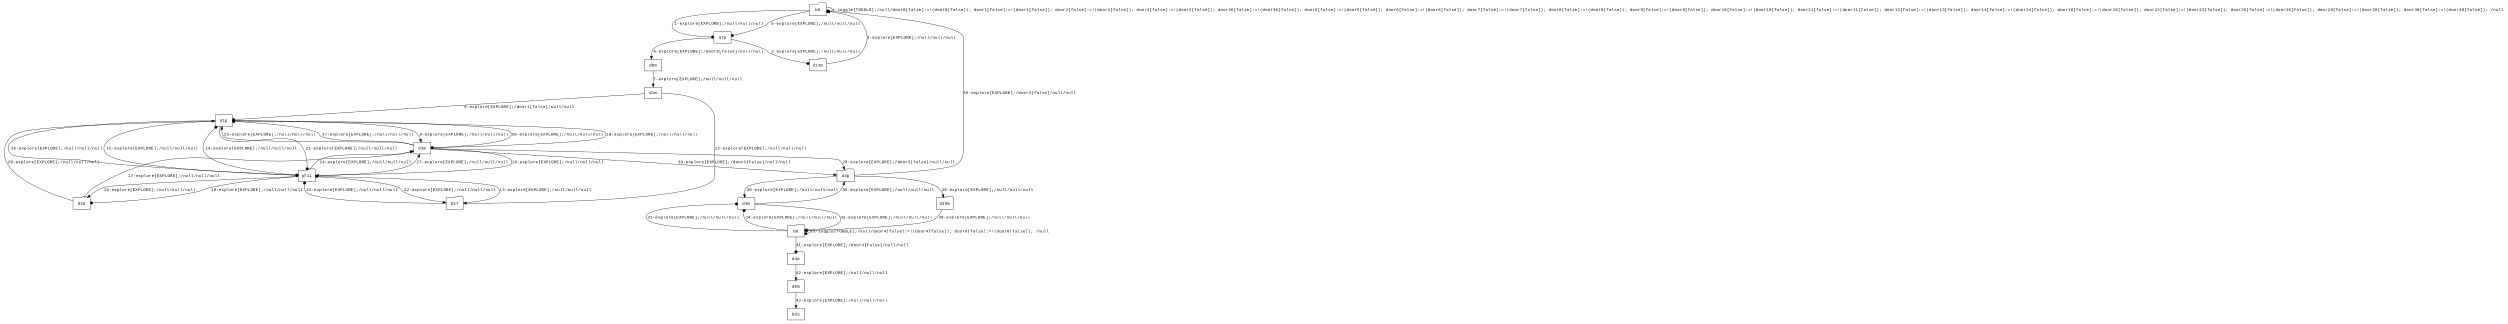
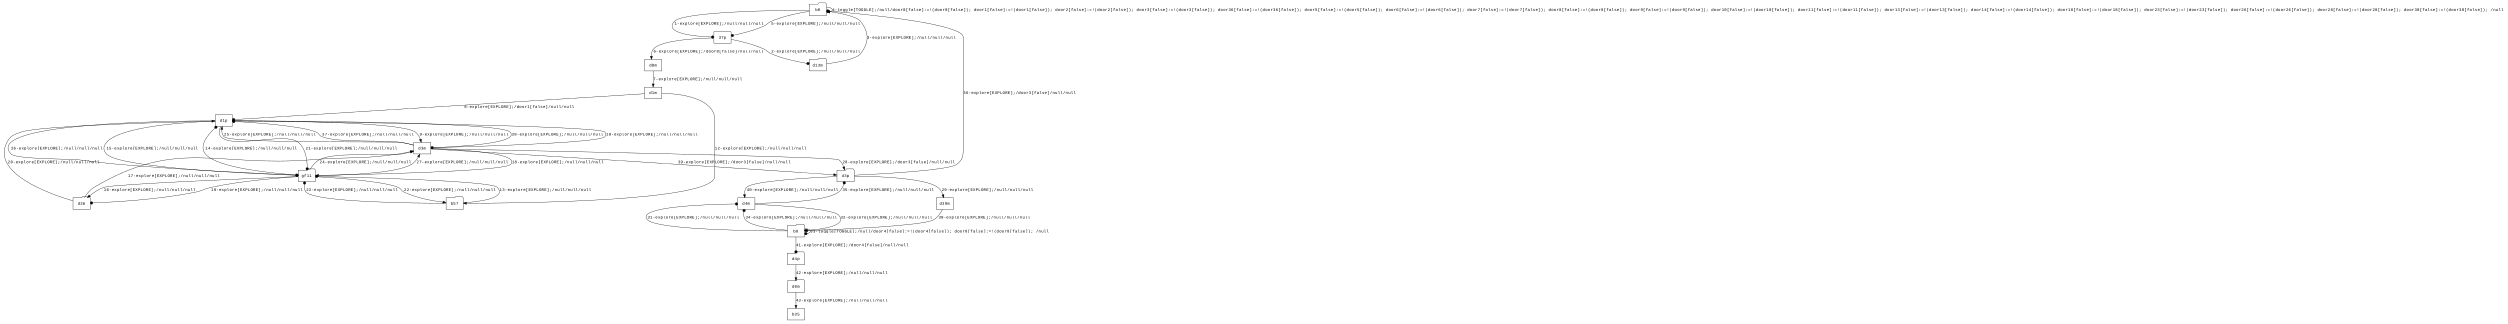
edge "d4m" -> "d3p": arrowhead normal -> dot
node "d39m": shape folder -> box
